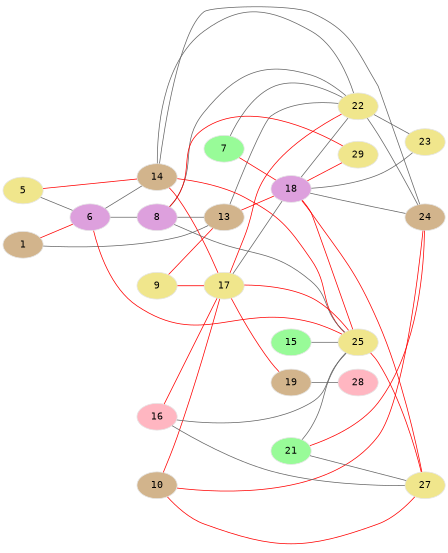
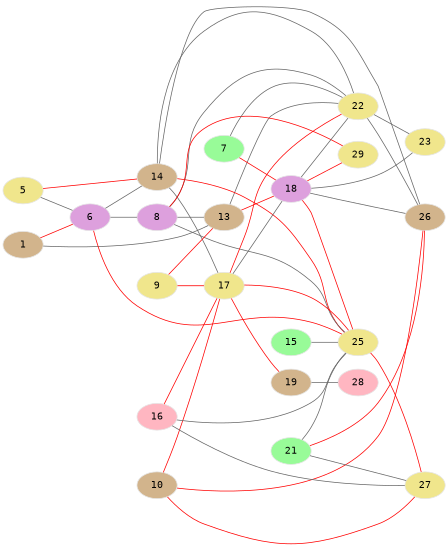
node "24": label "24" -> "26"
edge "14" -- "17": color red -> gray40
edge "18" -- "27": removed
